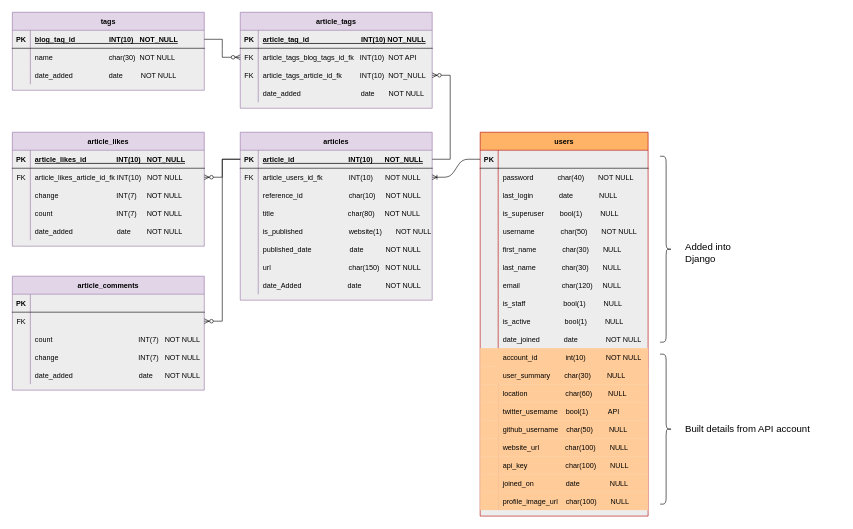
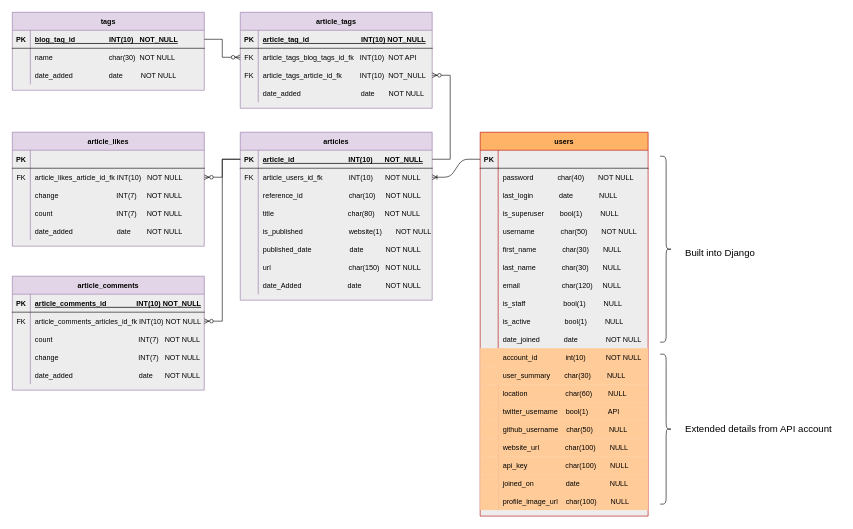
node "article_likes_id INT(10) NOT_NULL": removed
node "Added into Django": label "Added into Django" -> "Built into Django"
node "article_comments_id INT(10) NOT_NULL": added
node "article_comments_articles_id_fk INT(10) NOT NULL": added
node "Built details from API account": label "Built details from API account" -> "Extended details from API account"
